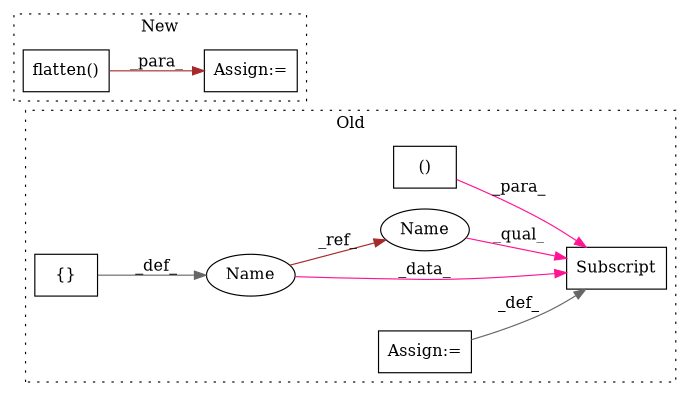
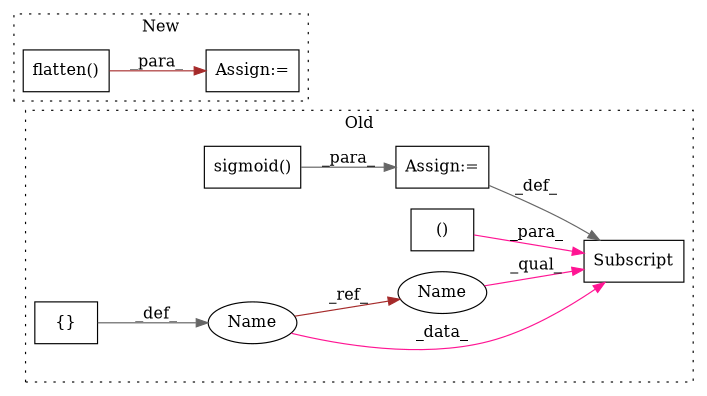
node "sigmoid()": added
